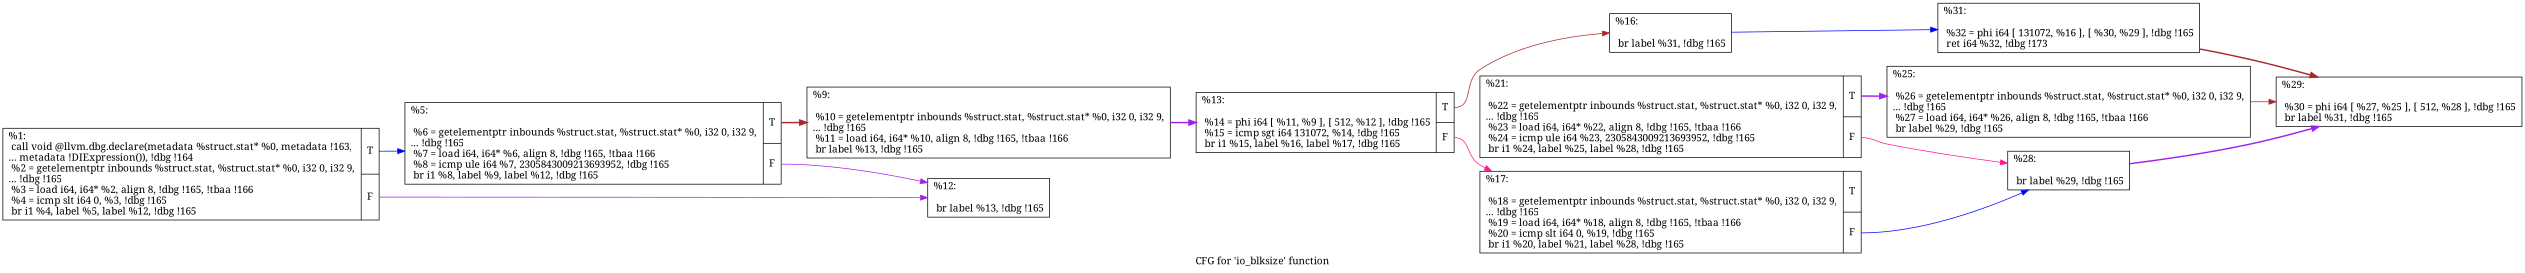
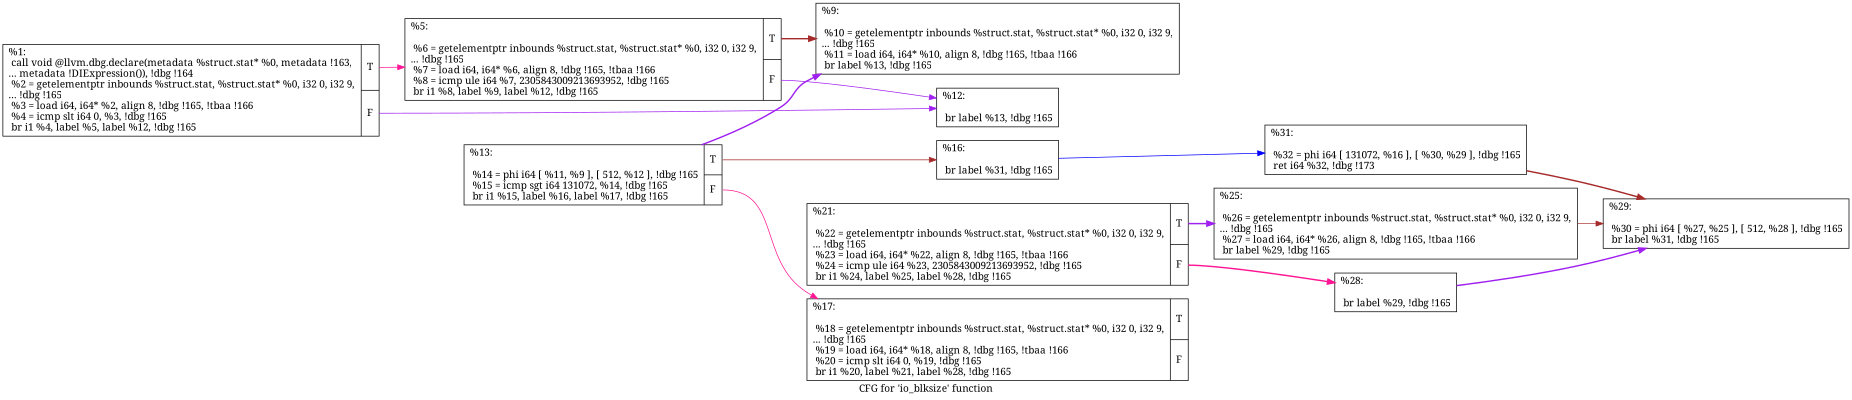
edge "%9:" -> "%13:": reversed
edge "%1:" -> "%5:": color blue -> deeppink
edge "%21:" -> "%28:": style solid -> bold
edge "%17:" -> "%28:": removed
